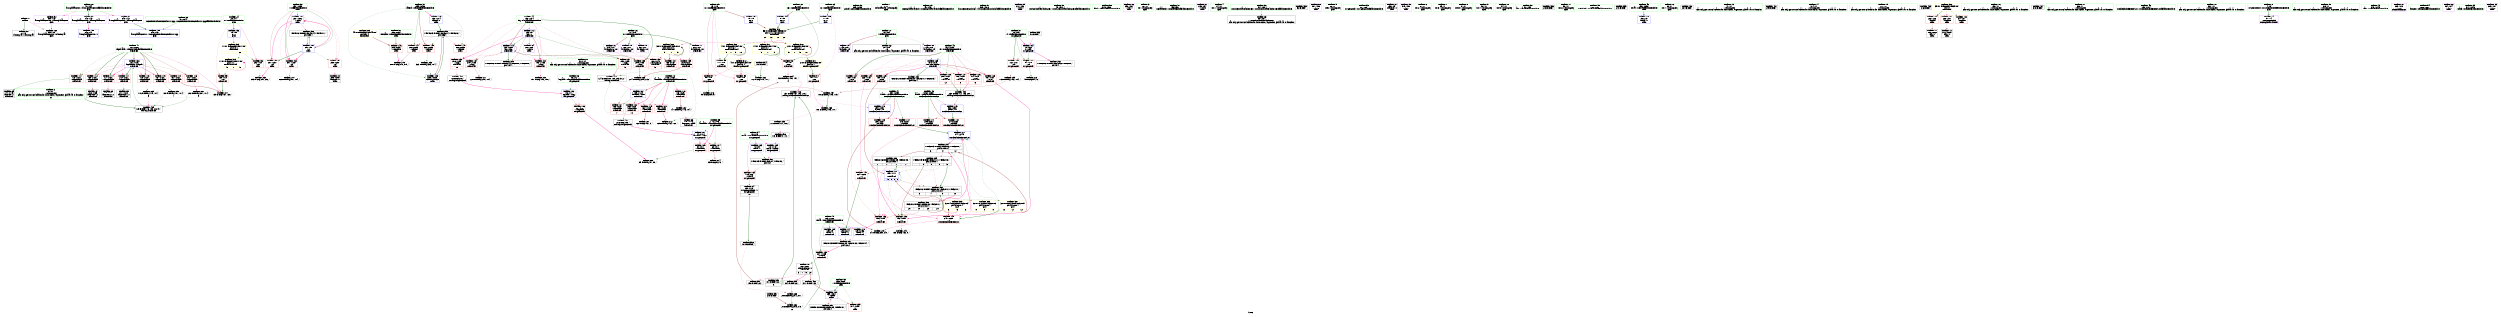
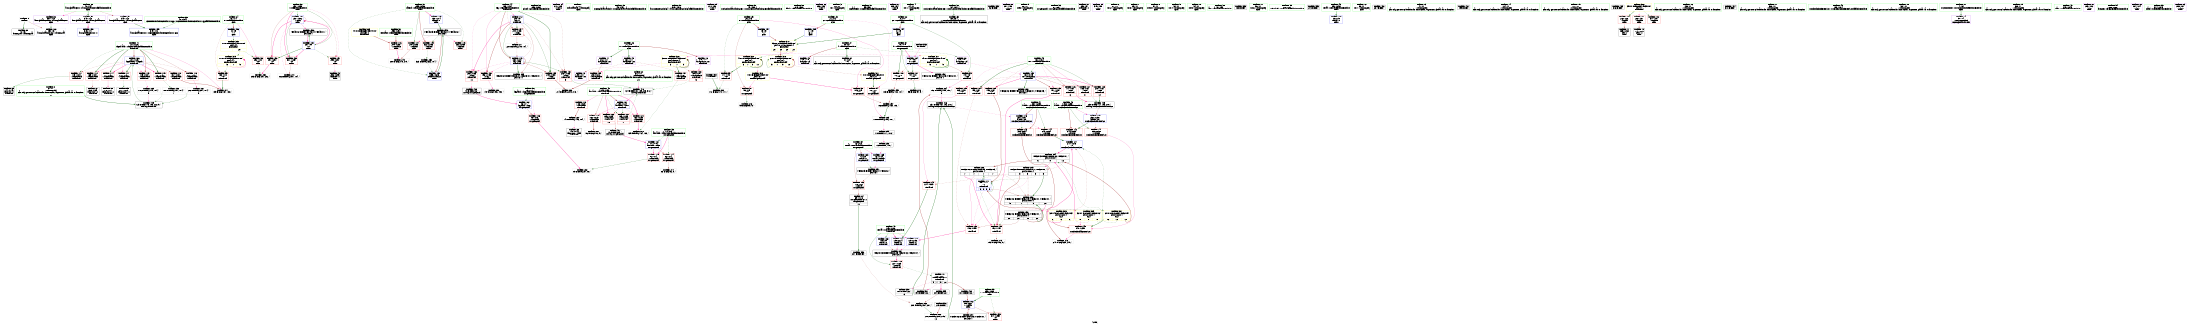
node "NodeID: 81": text "checkminIiEvRT" -> "main"
edge "NodeID: 172" -> "NodeID: 84": now "NodeID: 172" -> "NodeID: 134"
edge "NodeID: 26" -> "NodeID: 78": now "NodeID: 75" -> "NodeID: 78"
